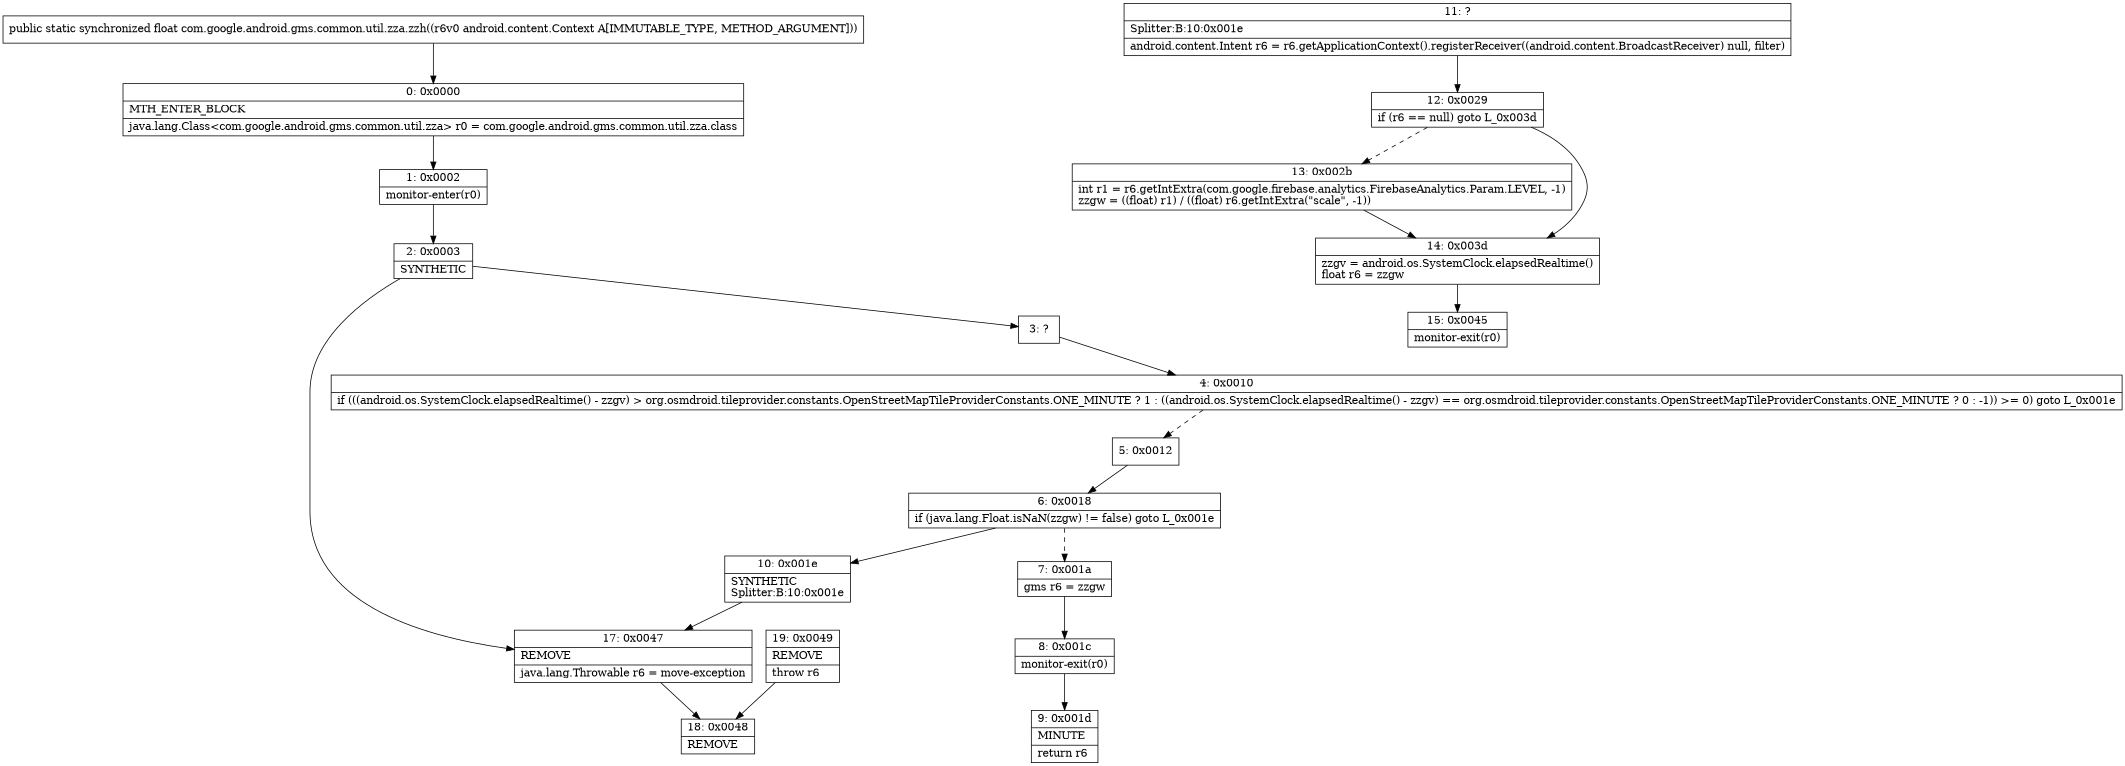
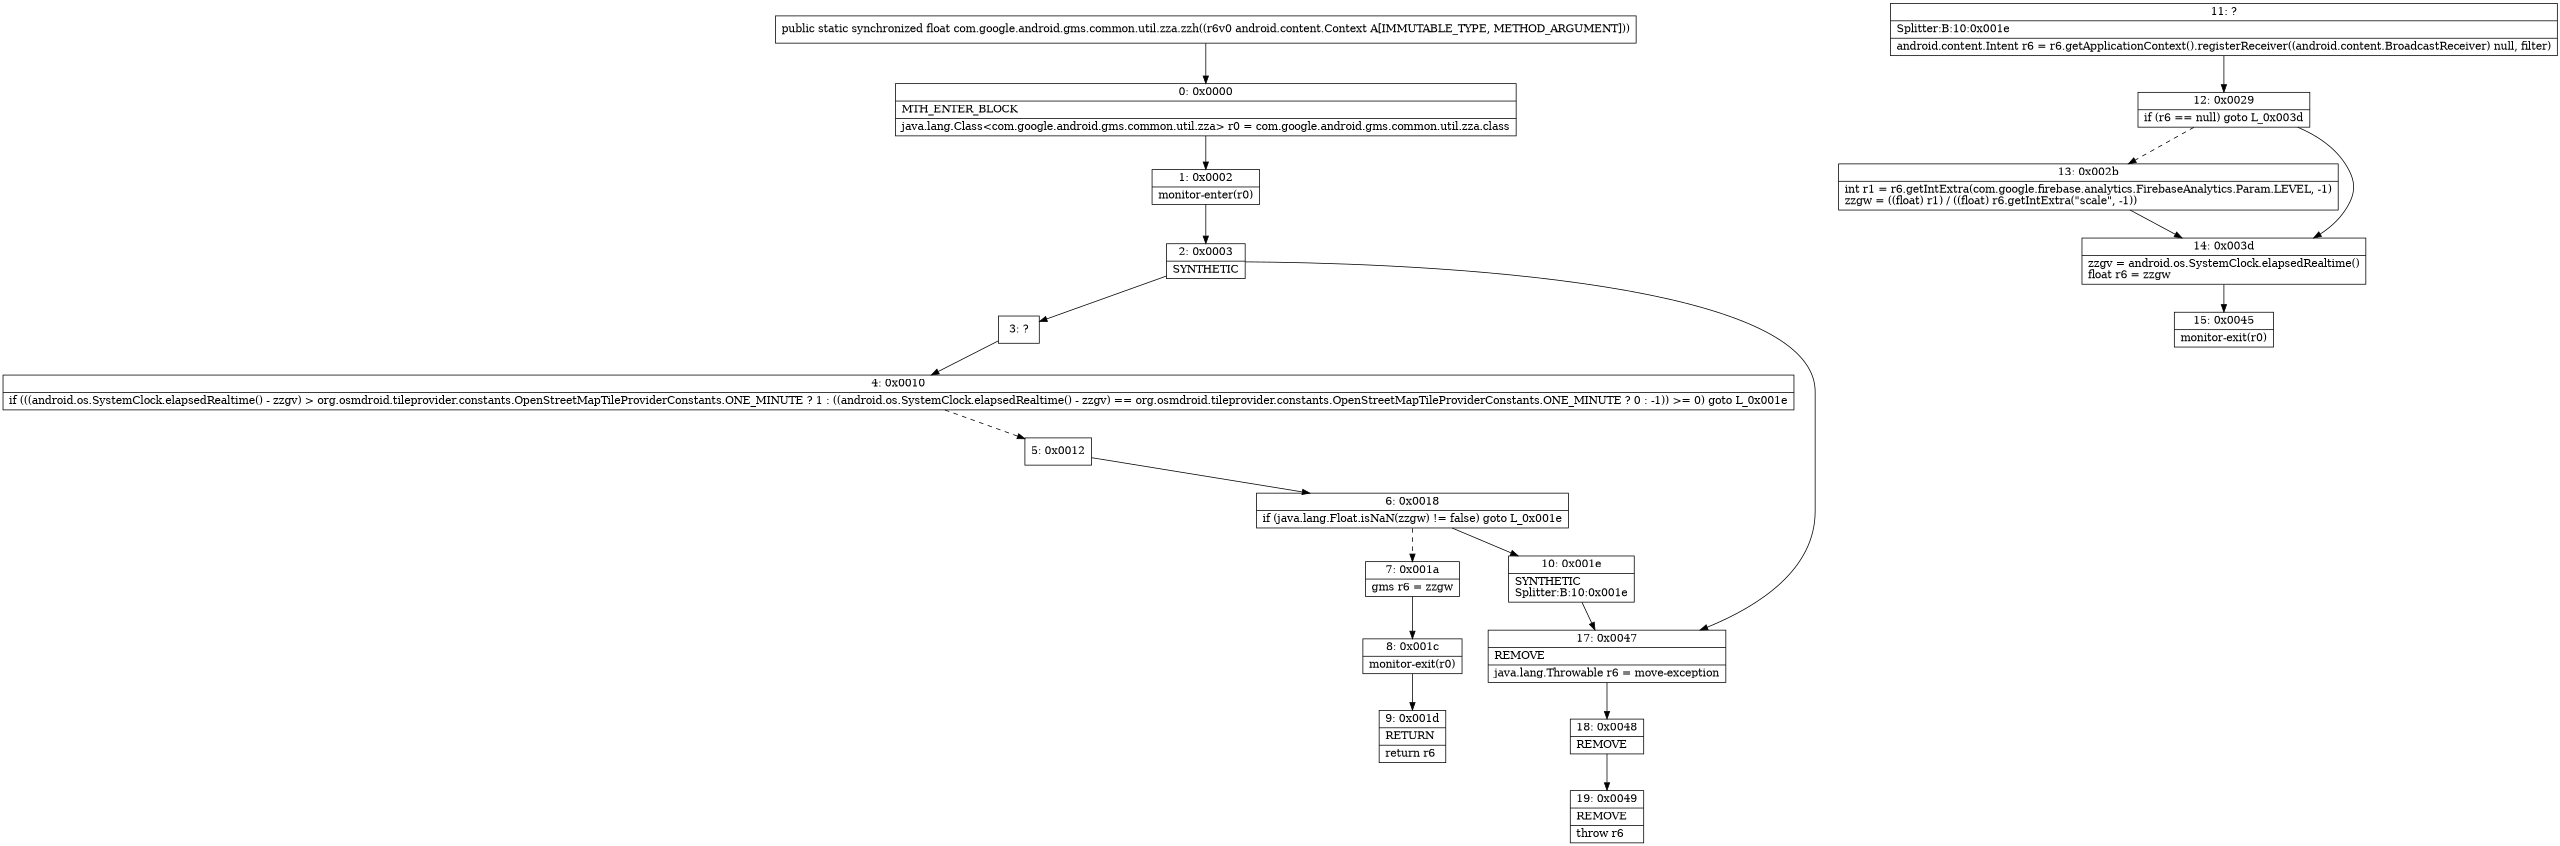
edge "19: 0x0049" -> "18: 0x0048": reversed
node "9: 0x001d": text "MINUTE" -> "RETURN"
